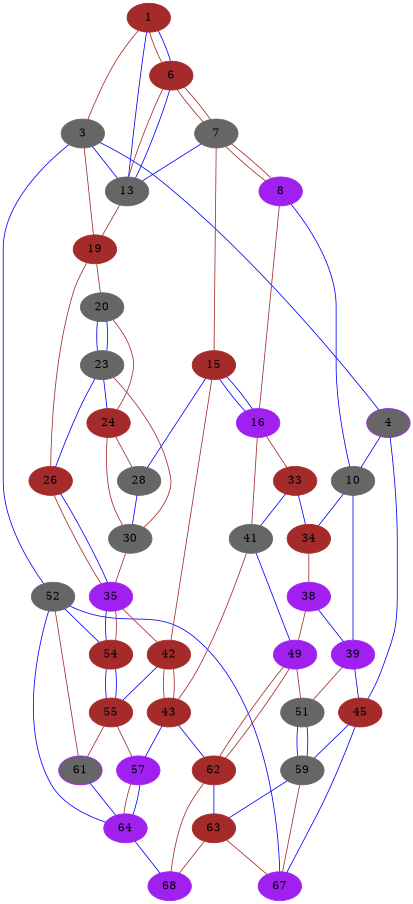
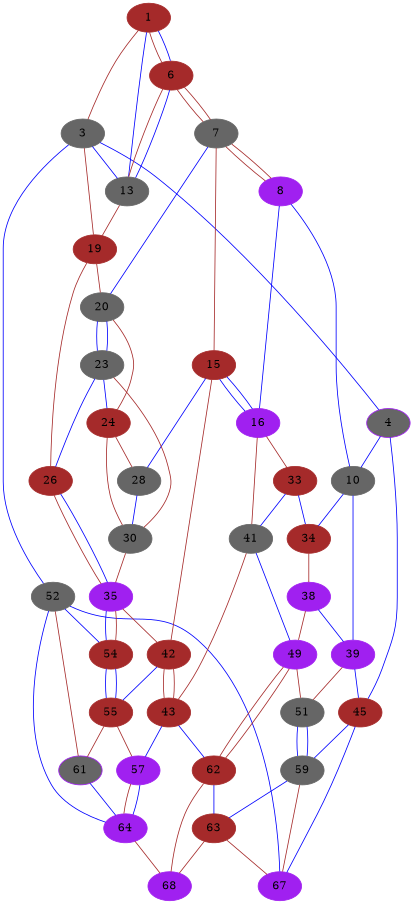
edge "7" -- "13": now "7" -- "20"
edge "8" -- "16": color brown -> blue
edge "64" -- "68": color blue -> brown
